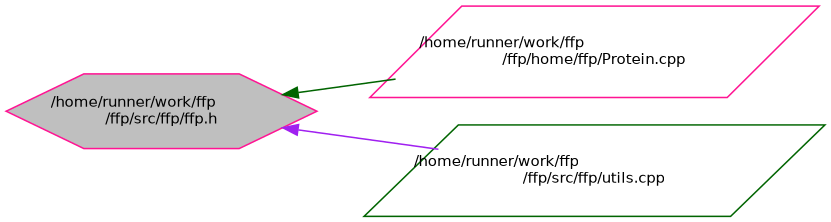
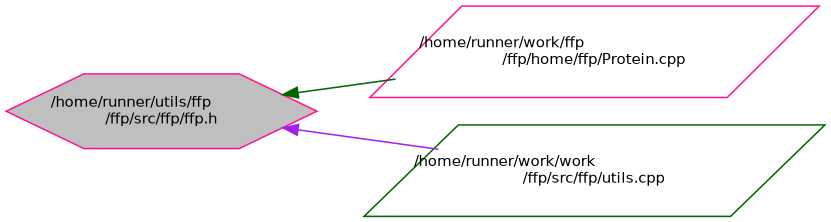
node "/home/runner/work/ffp /ffp/src/ffp/ffp.h": label "/home/runner/work/ffp /ffp/src/ffp/ffp.h" -> "/home/runner/utils/ffp /ffp/src/ffp/ffp.h"
node "/home/runner/work/ffp /ffp/src/ffp/utils.cpp": label "/home/runner/work/ffp /ffp/src/ffp/utils.cpp" -> "/home/runner/work/work /ffp/src/ffp/utils.cpp"
